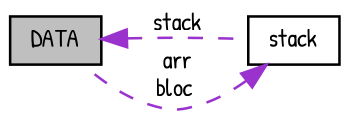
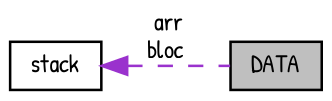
edge "stack" -> "DATA": removed, label "stack"
